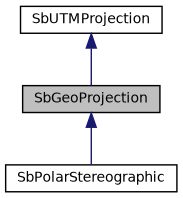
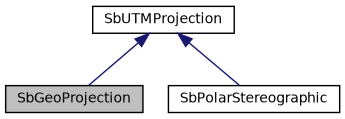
edge "SbPolarStereographic" -> "SbGeoProjection": now "SbPolarStereographic" -> "SbUTMProjection"
